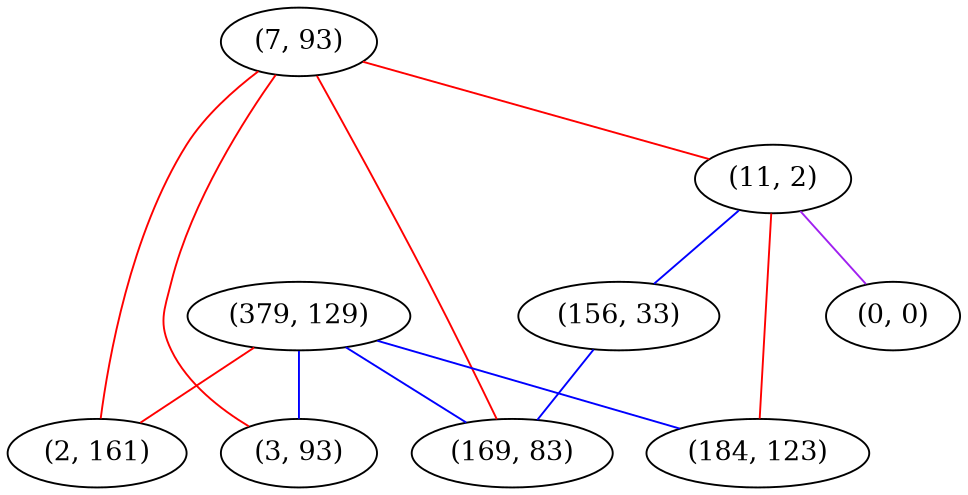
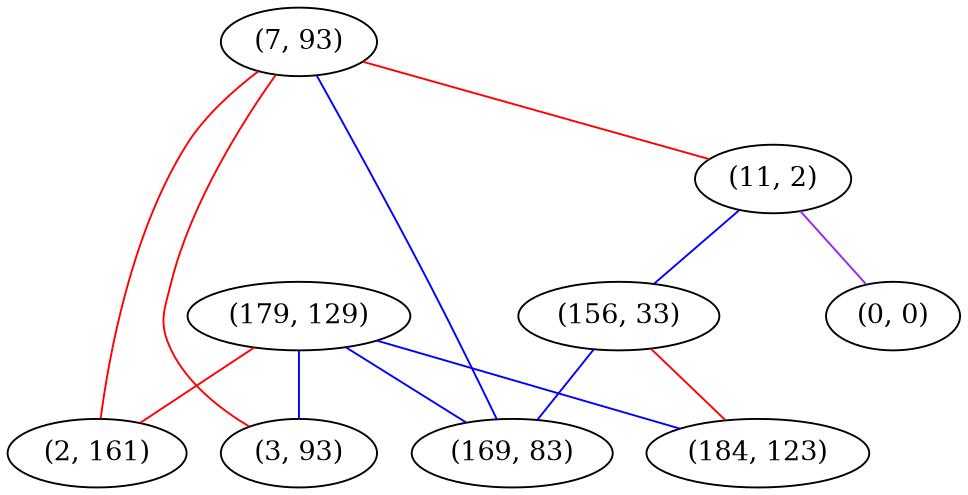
edge "(7, 93)" -- "(169, 83)": color red -> blue
node "(379, 129)": label "(379, 129)" -> "(179, 129)"
edge "(11, 2)" -- "(184, 123)": now "(156, 33)" -- "(184, 123)"
